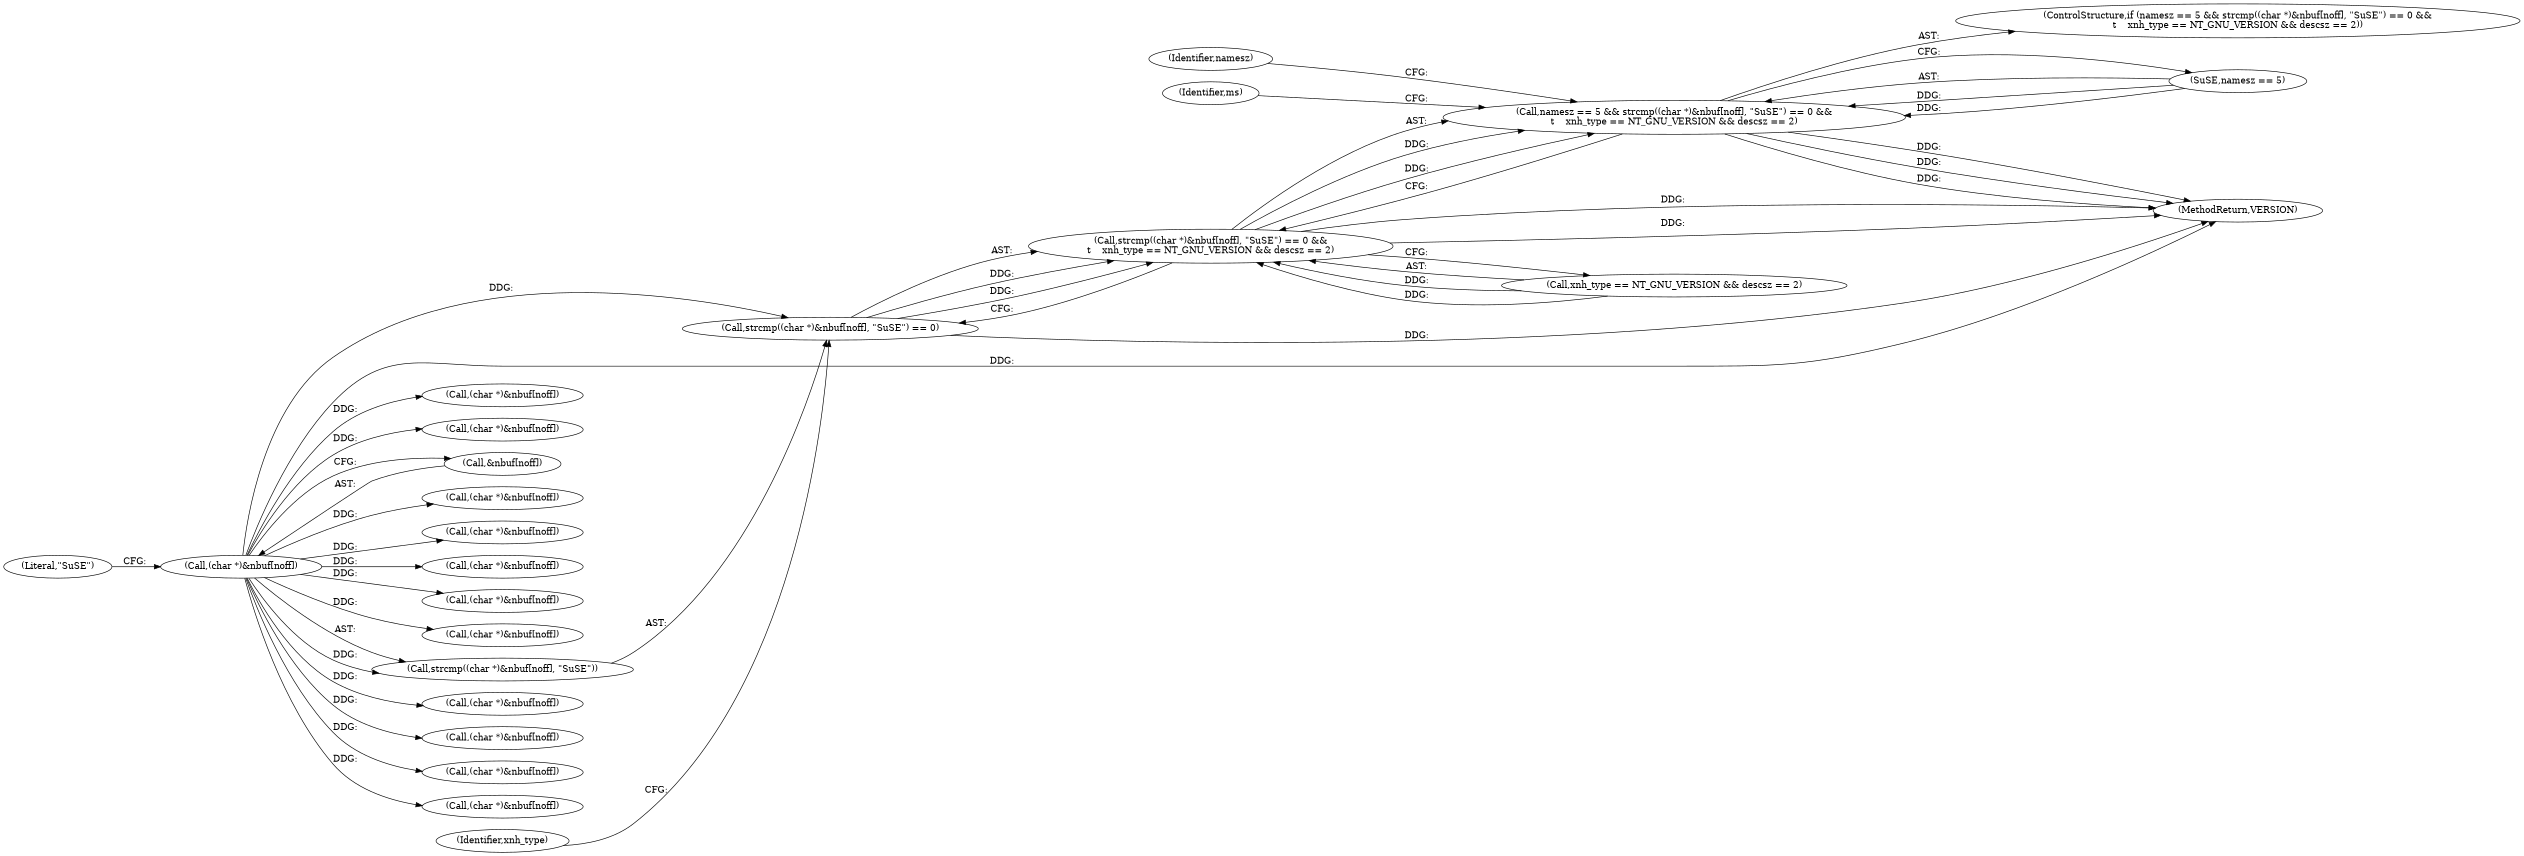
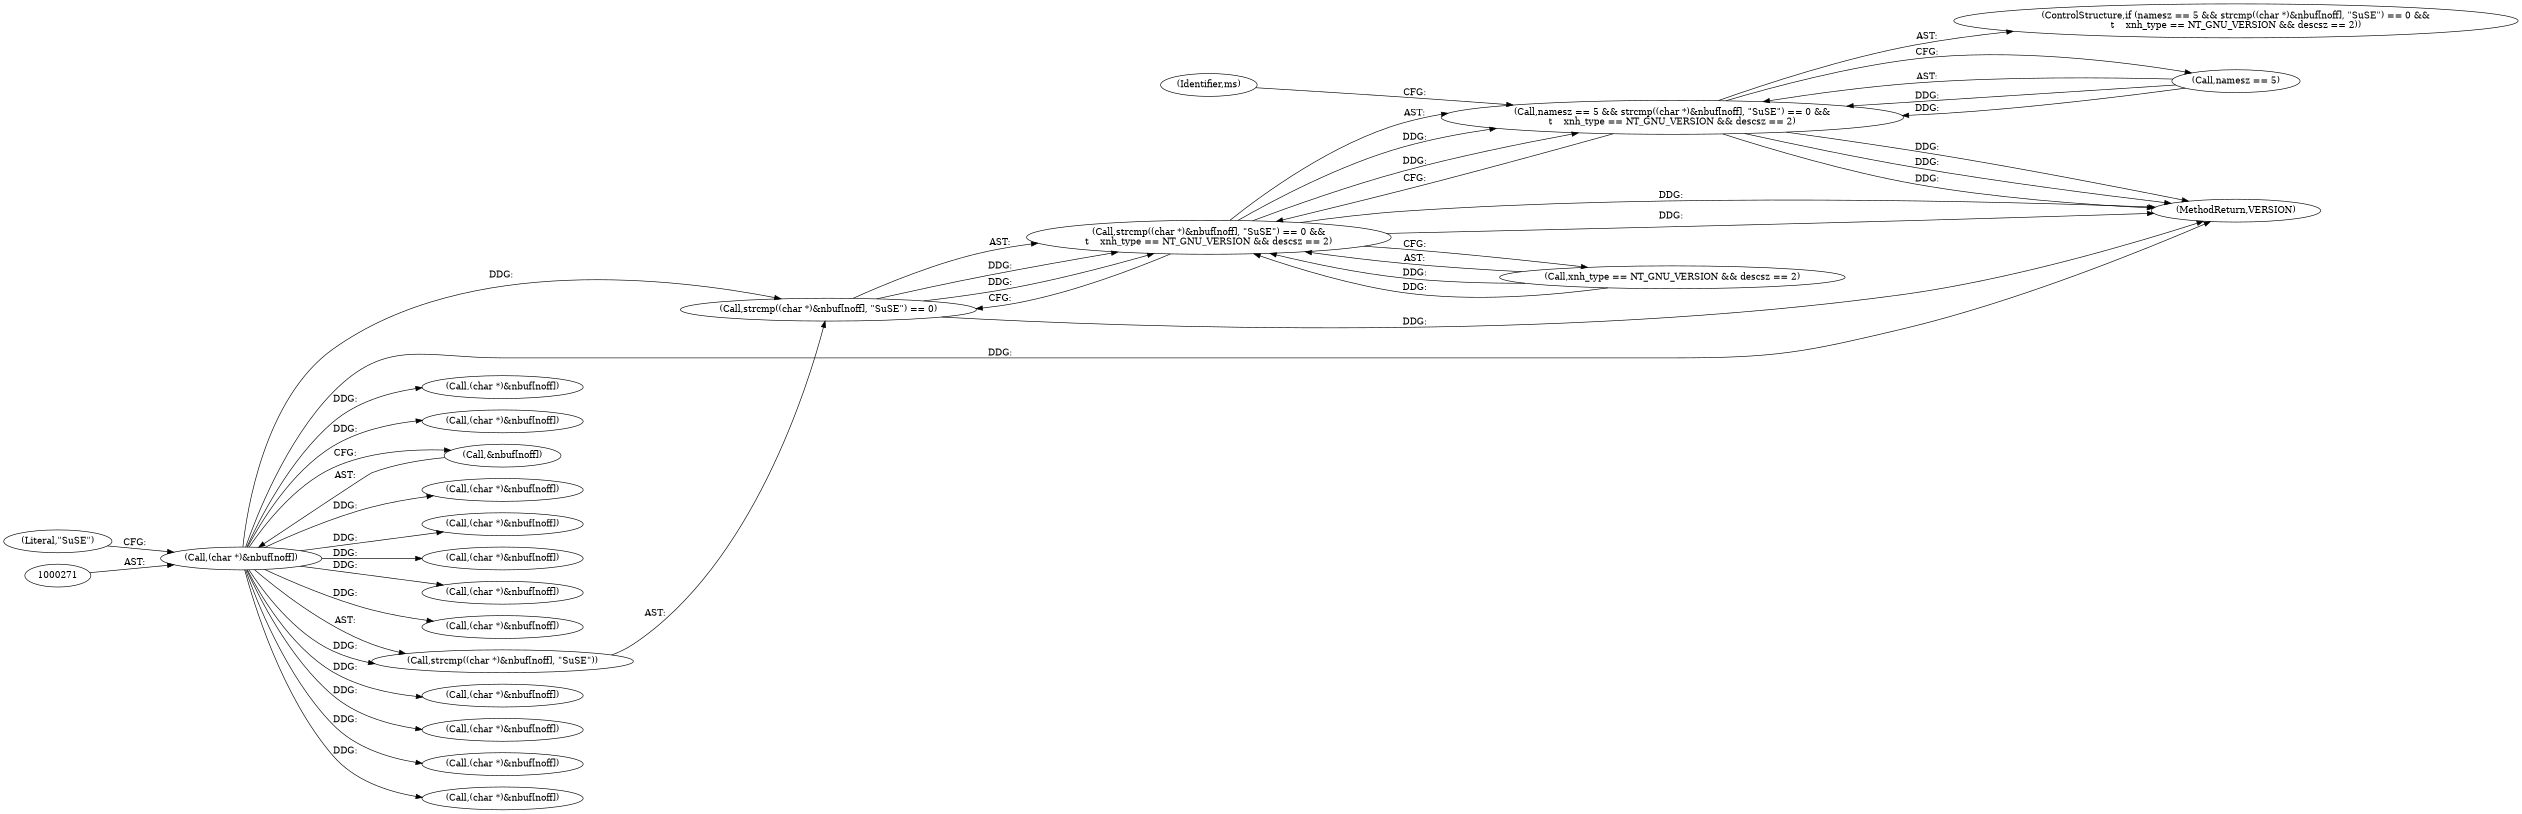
node "(Identifier,namesz)": removed
node "(SuSE,namesz == 5)": label "(SuSE,namesz == 5)" -> "(Call,namesz == 5)"
node "1000271": added
node "(Identifier,xnh_type)": removed
